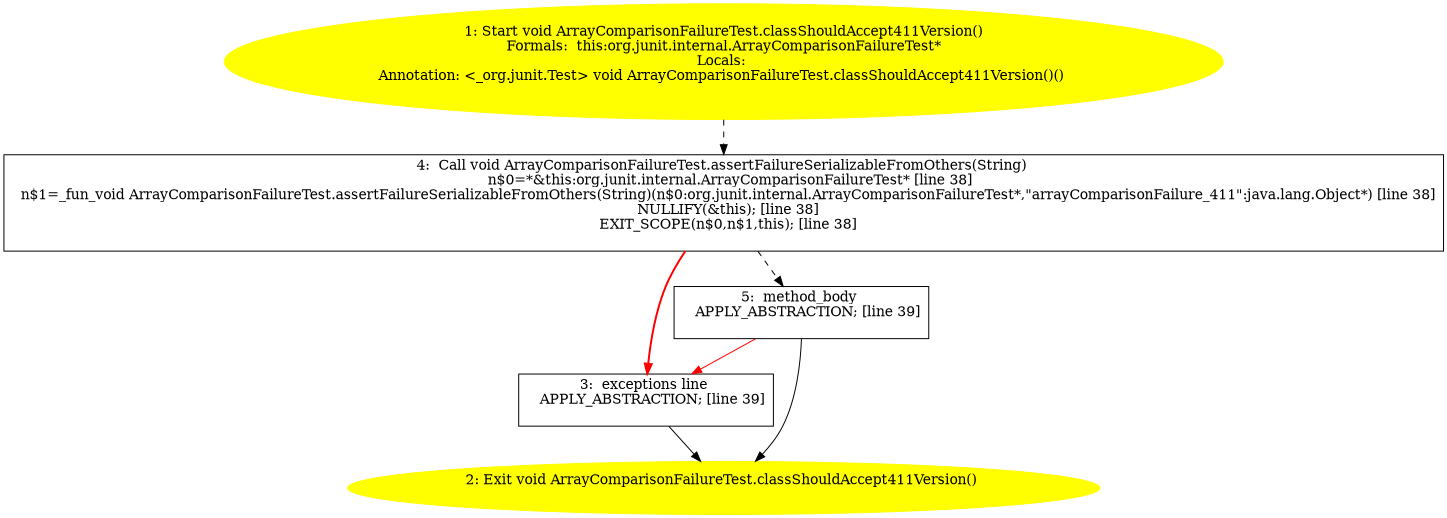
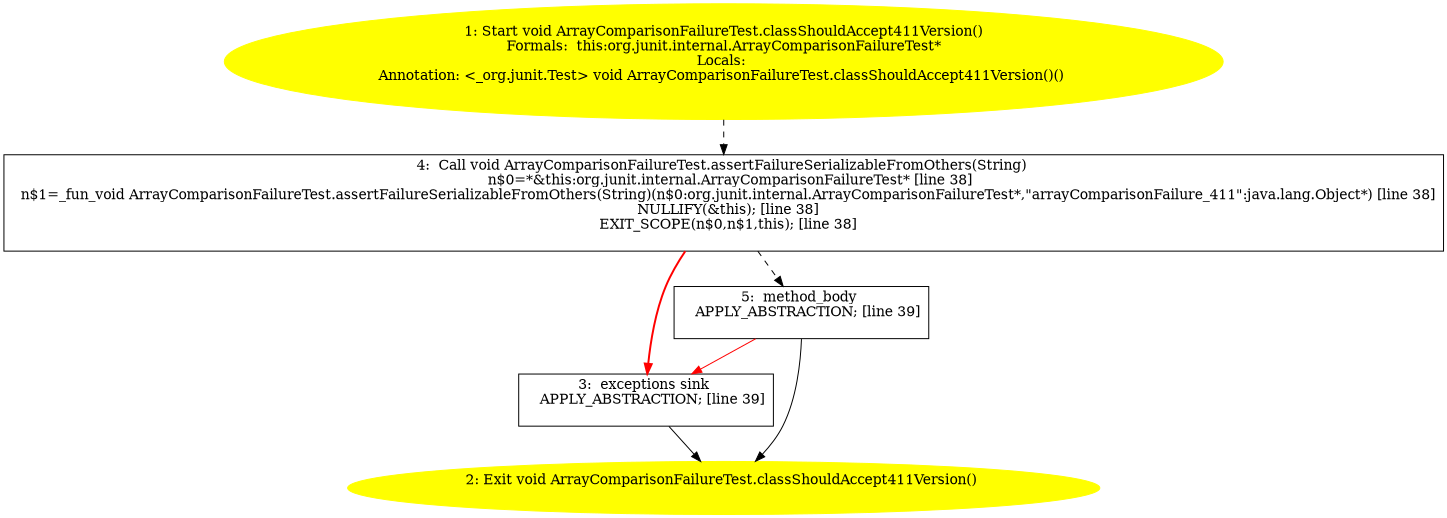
node "3:  exceptions line APPLY_ABSTRACTION; [line 39]": label "3:  exceptions line APPLY_ABSTRACTION; [line 39]" -> "3:  exceptions sink APPLY_ABSTRACTION; [line 39]"
